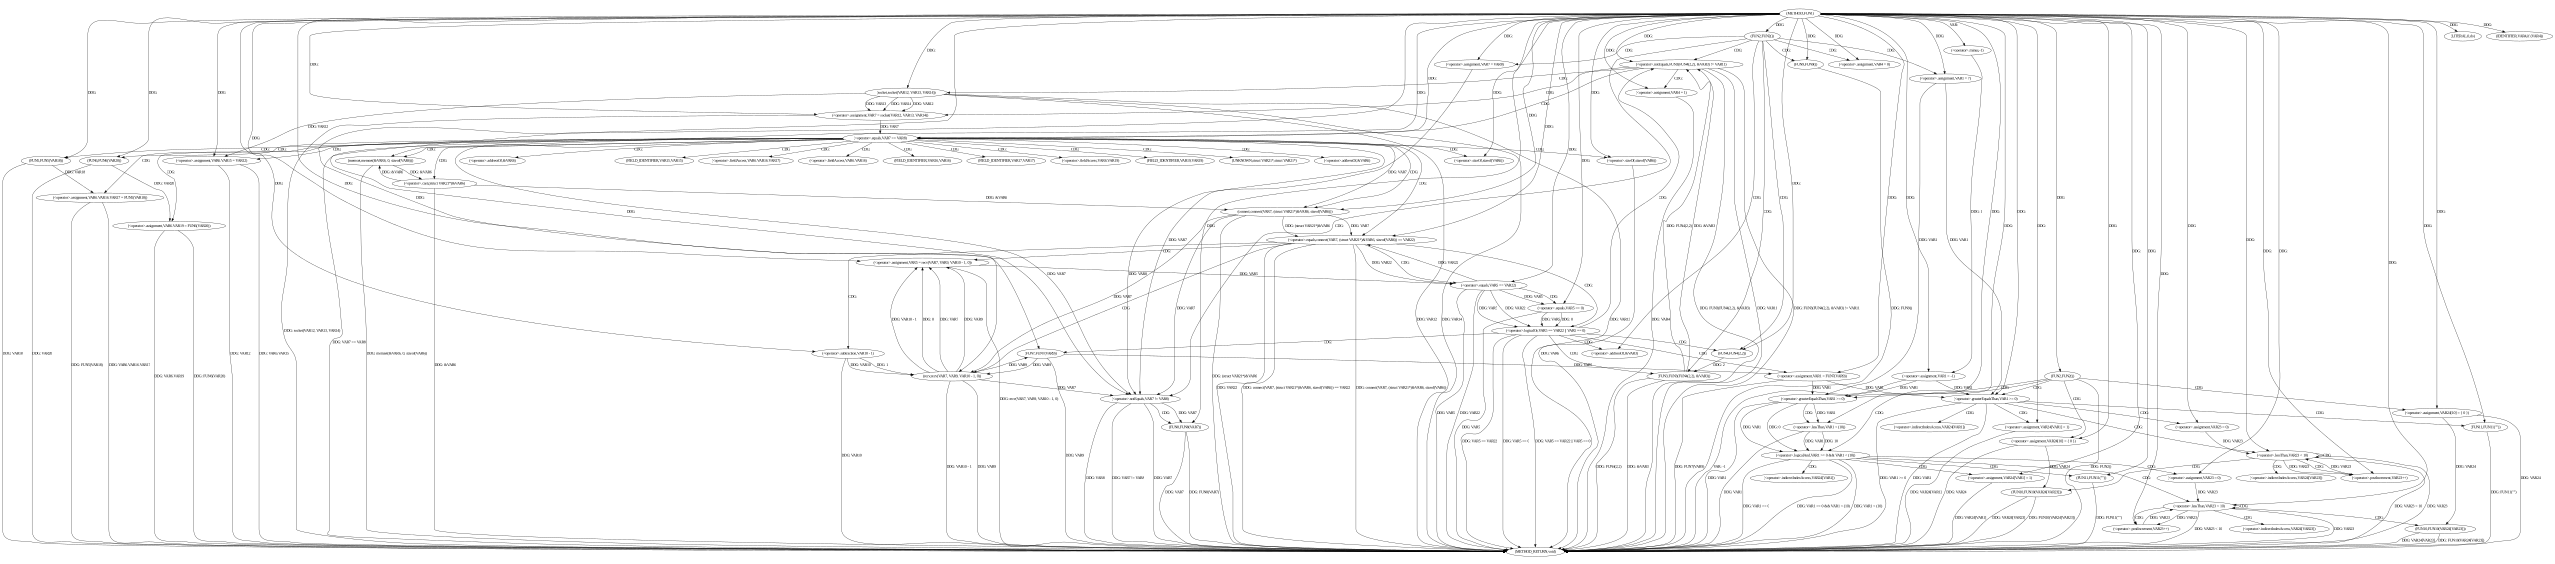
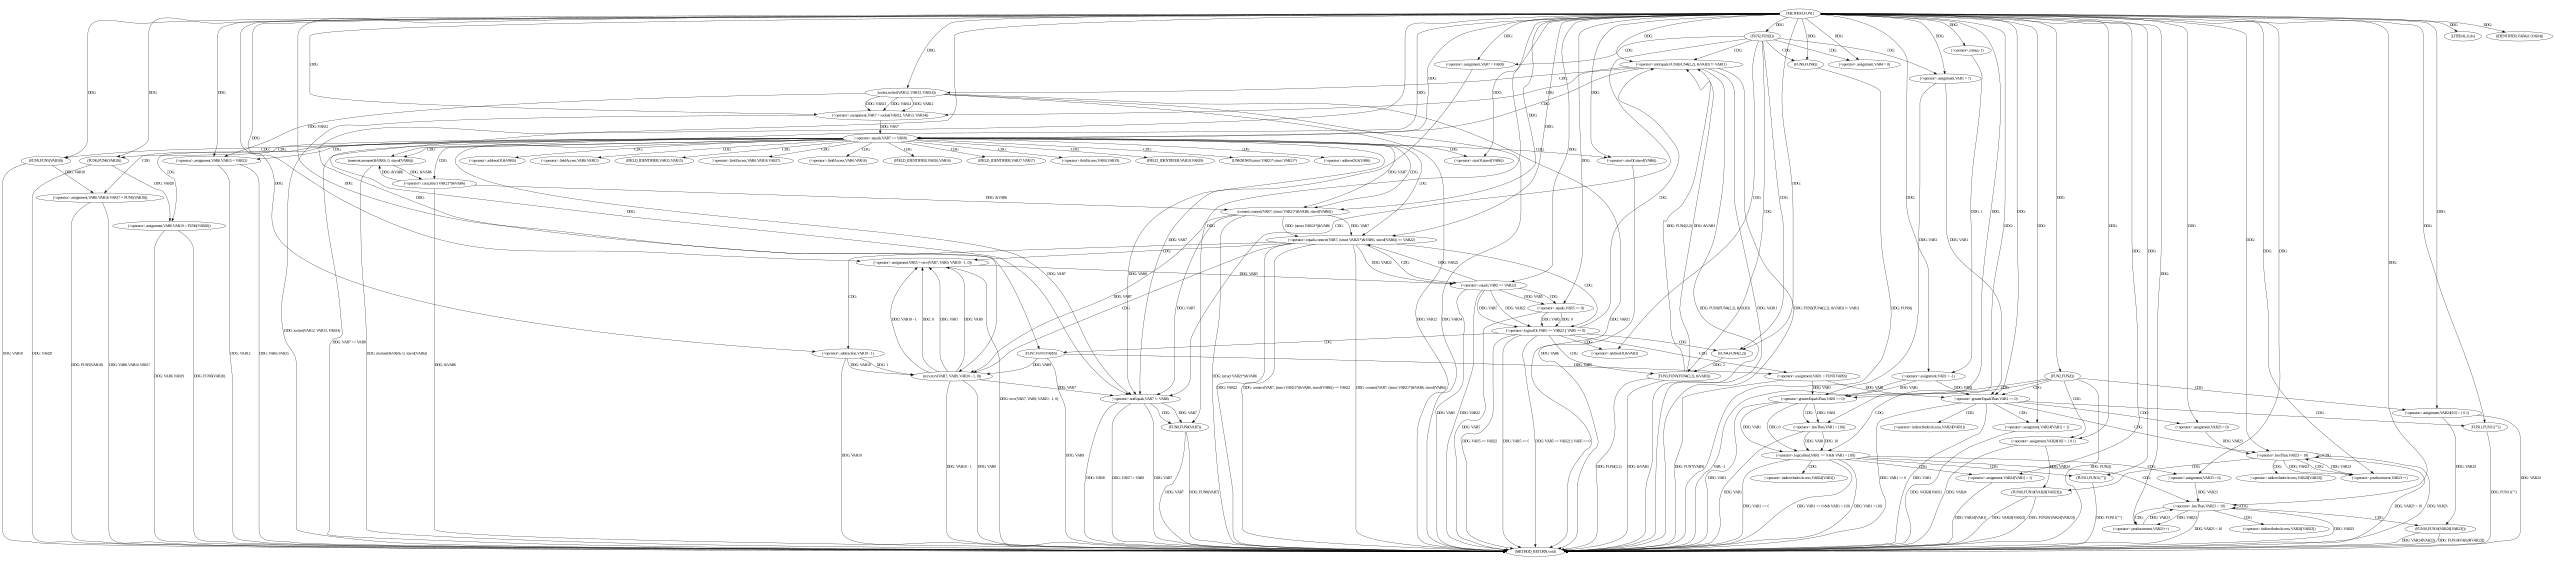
edge "(METHOD,FUN1)" -> "(<operator>.minus,-1)": label "VAR: " -> "DDG: "
node "(<operator>.assignment,VAR4 = 1)": removed
node "(<operator>.fieldAccess,VAR6.VAR15)": added
edge "(METHOD,FUN1)" -> "(<operator>.assignment,VAR1 = FUN7(VAR9))": removed, label "DDG:"
edge "(recv,recv(VAR7, VAR9, VAR10 - 1, 0))" -> "(FUN7,FUN7(VAR9))": removed, label "DDG: VAR9"
